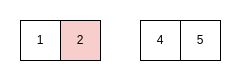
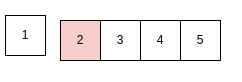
node "1": moved (41, 41) -> (26, 36)
node "3": added
